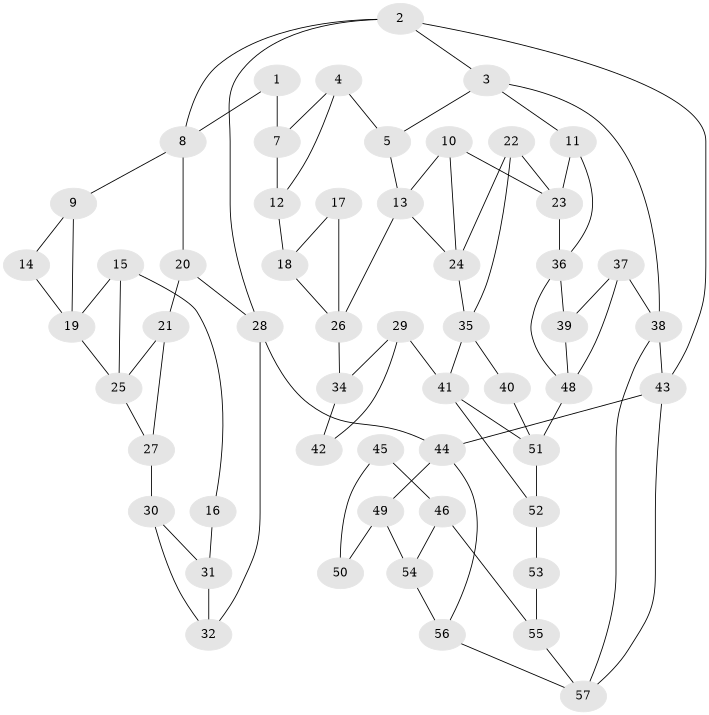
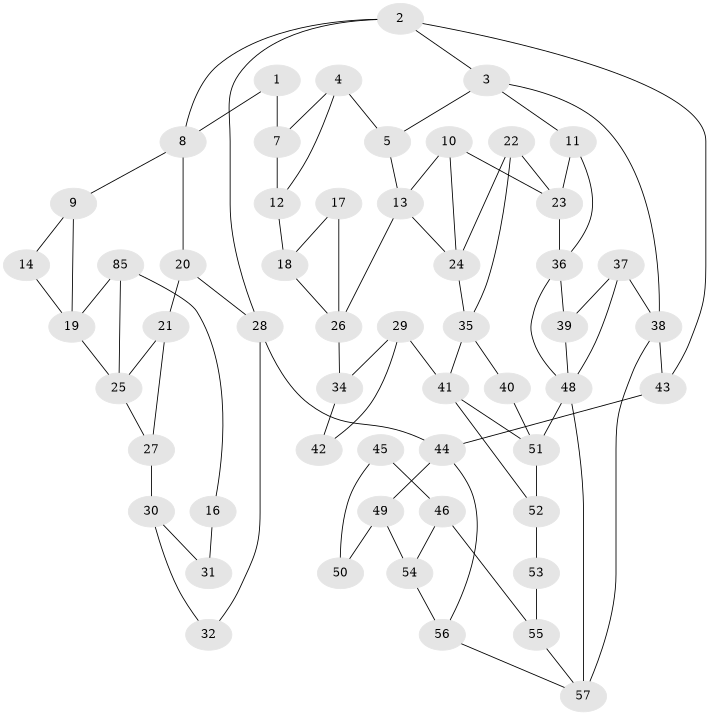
node "15": label "15" -> "85"
edge "43" -- "57": now "48" -- "57"
edge "31" -- "32": removed
